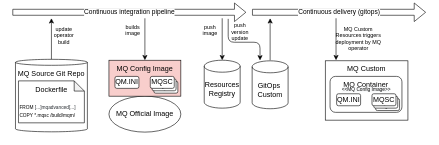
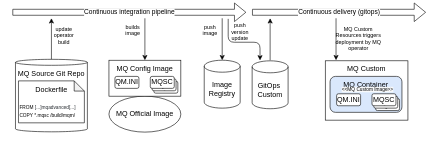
node "MQ Config Image": fillcolor #f8cecc -> #ffffff
node "Resources Registry": label "Resources Registry" -> "Image Registry"
node "<<MQ Config Image>>": label "<<MQ Config Image>>" -> "<<MQ Custom Image>>"
node "MQ Container": fillcolor #ffffff -> #dae8fc
